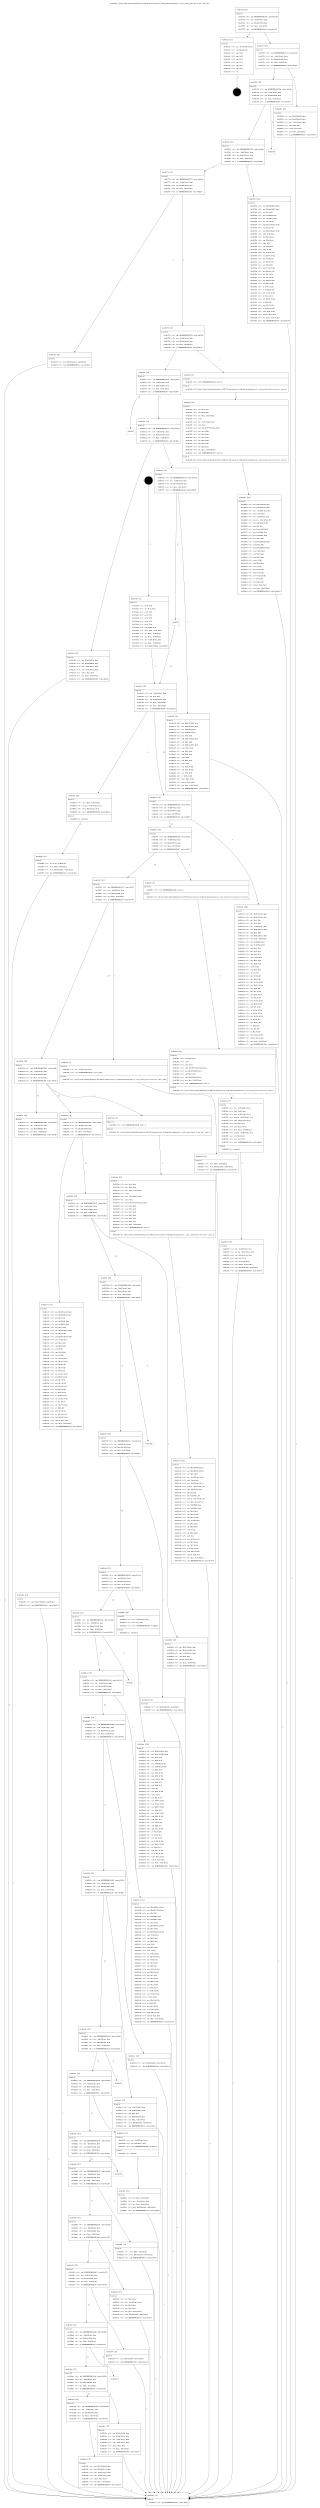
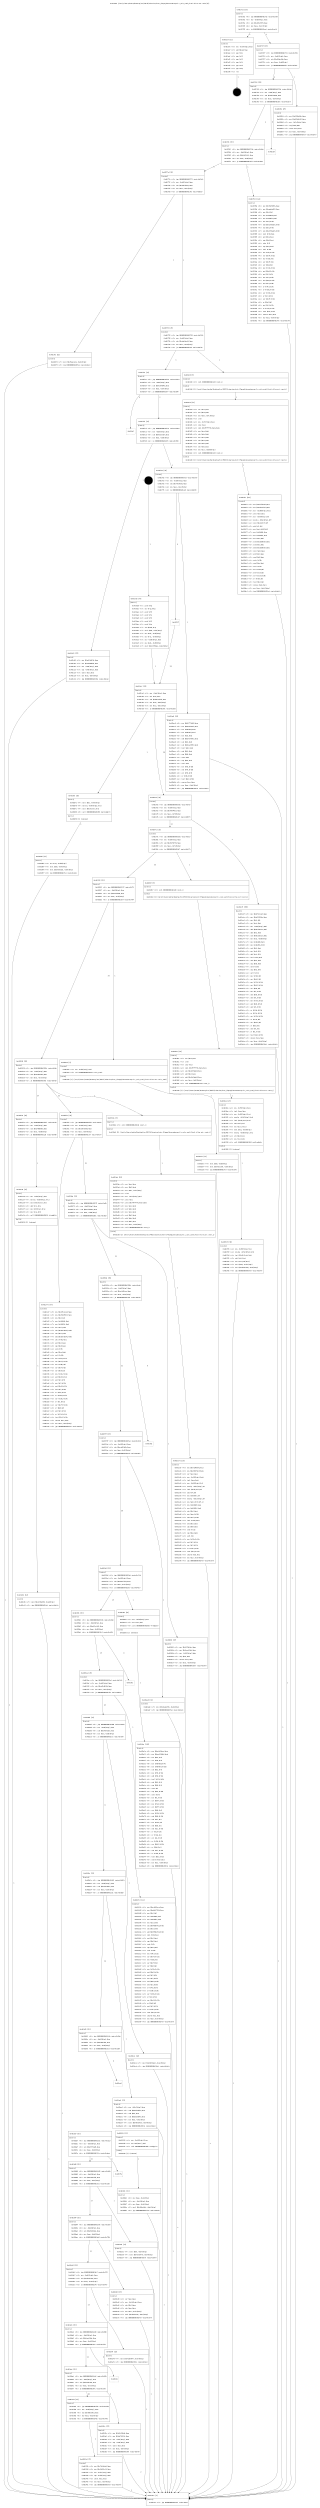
node "0x401c20 [27]": added
node "0x40164e [25]": removed
